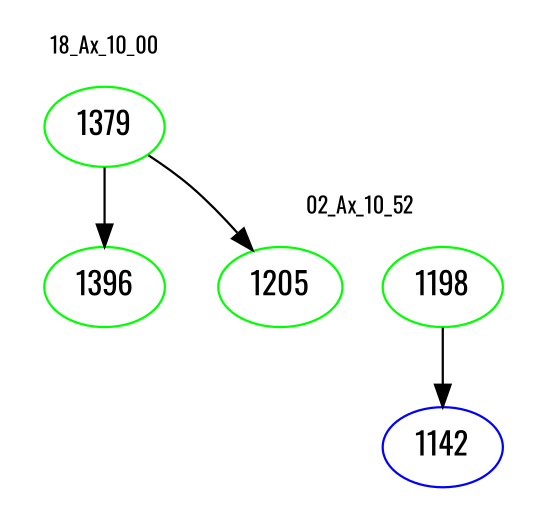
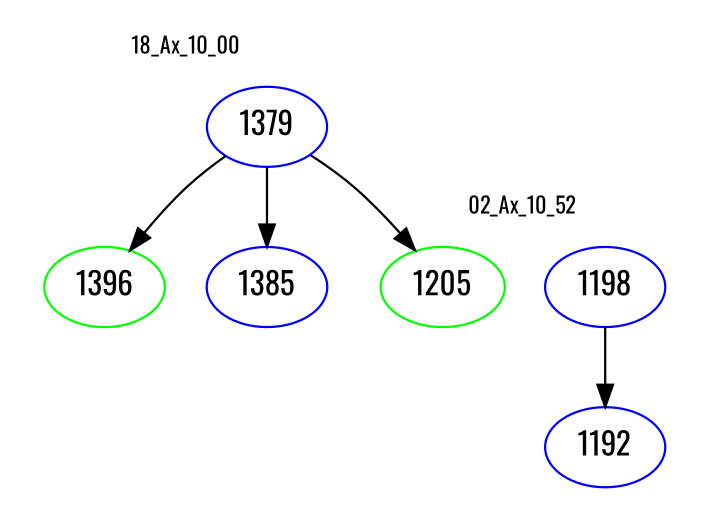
node "1379": color green -> blue
node "1385": added
node "1198": color green -> blue
node "1142": label "1142" -> "1192"
